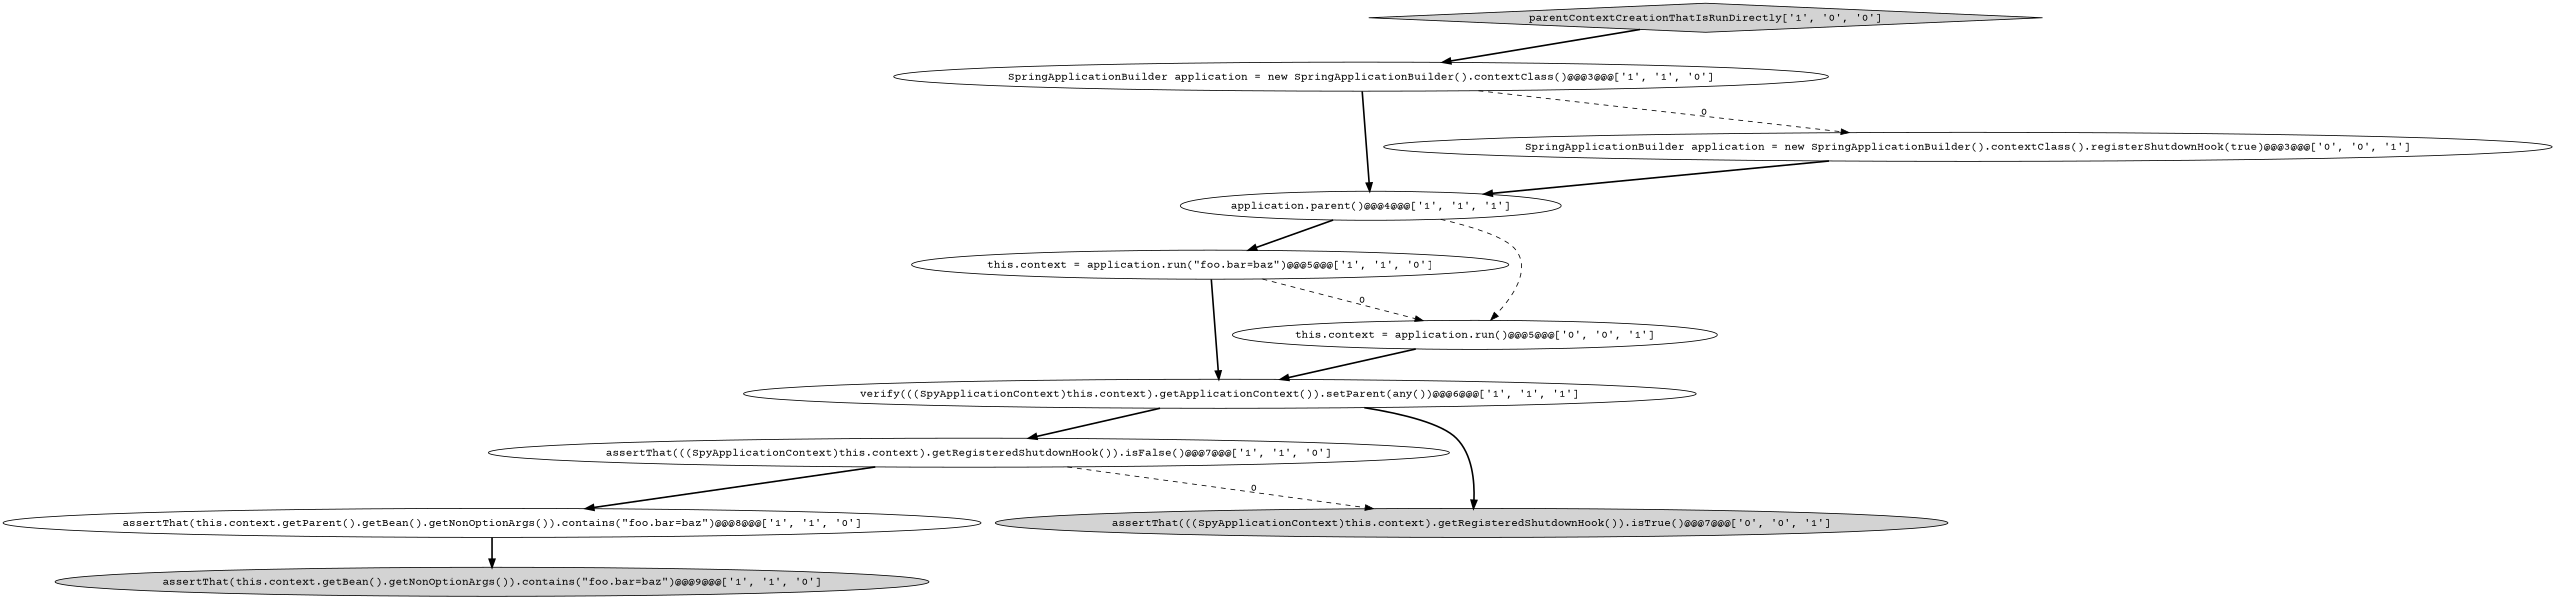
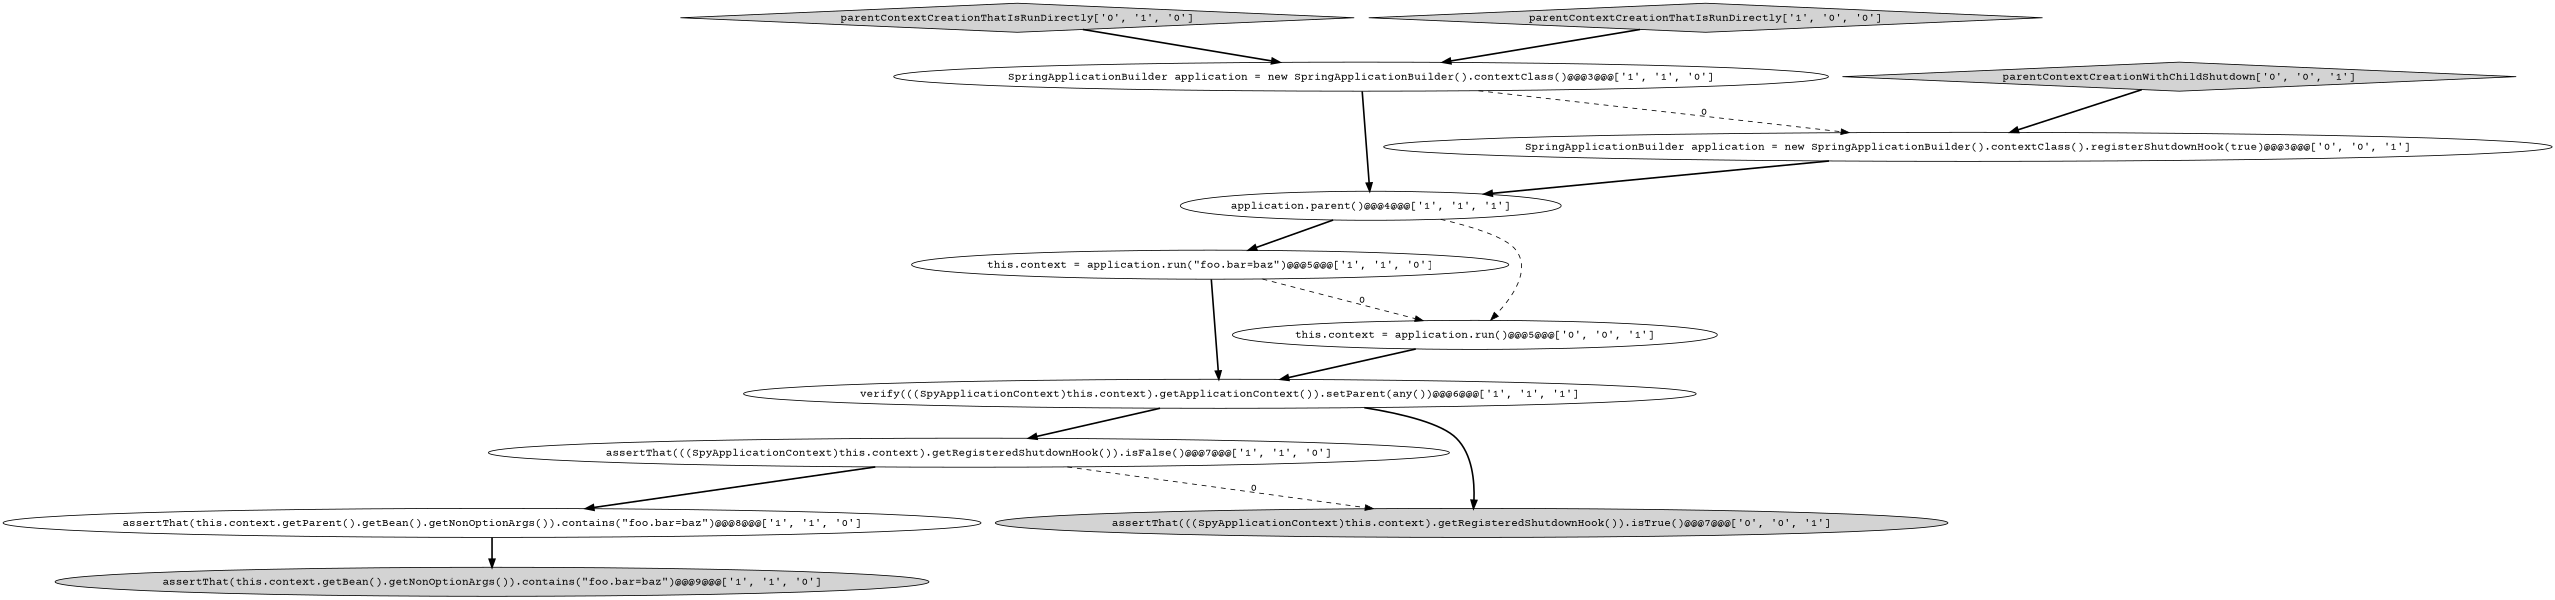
node "parentContextCreationThatIsRunDirectly['0', '1', '0']": added
node "parentContextCreationWithChildShutdown['0', '0', '1']": added
